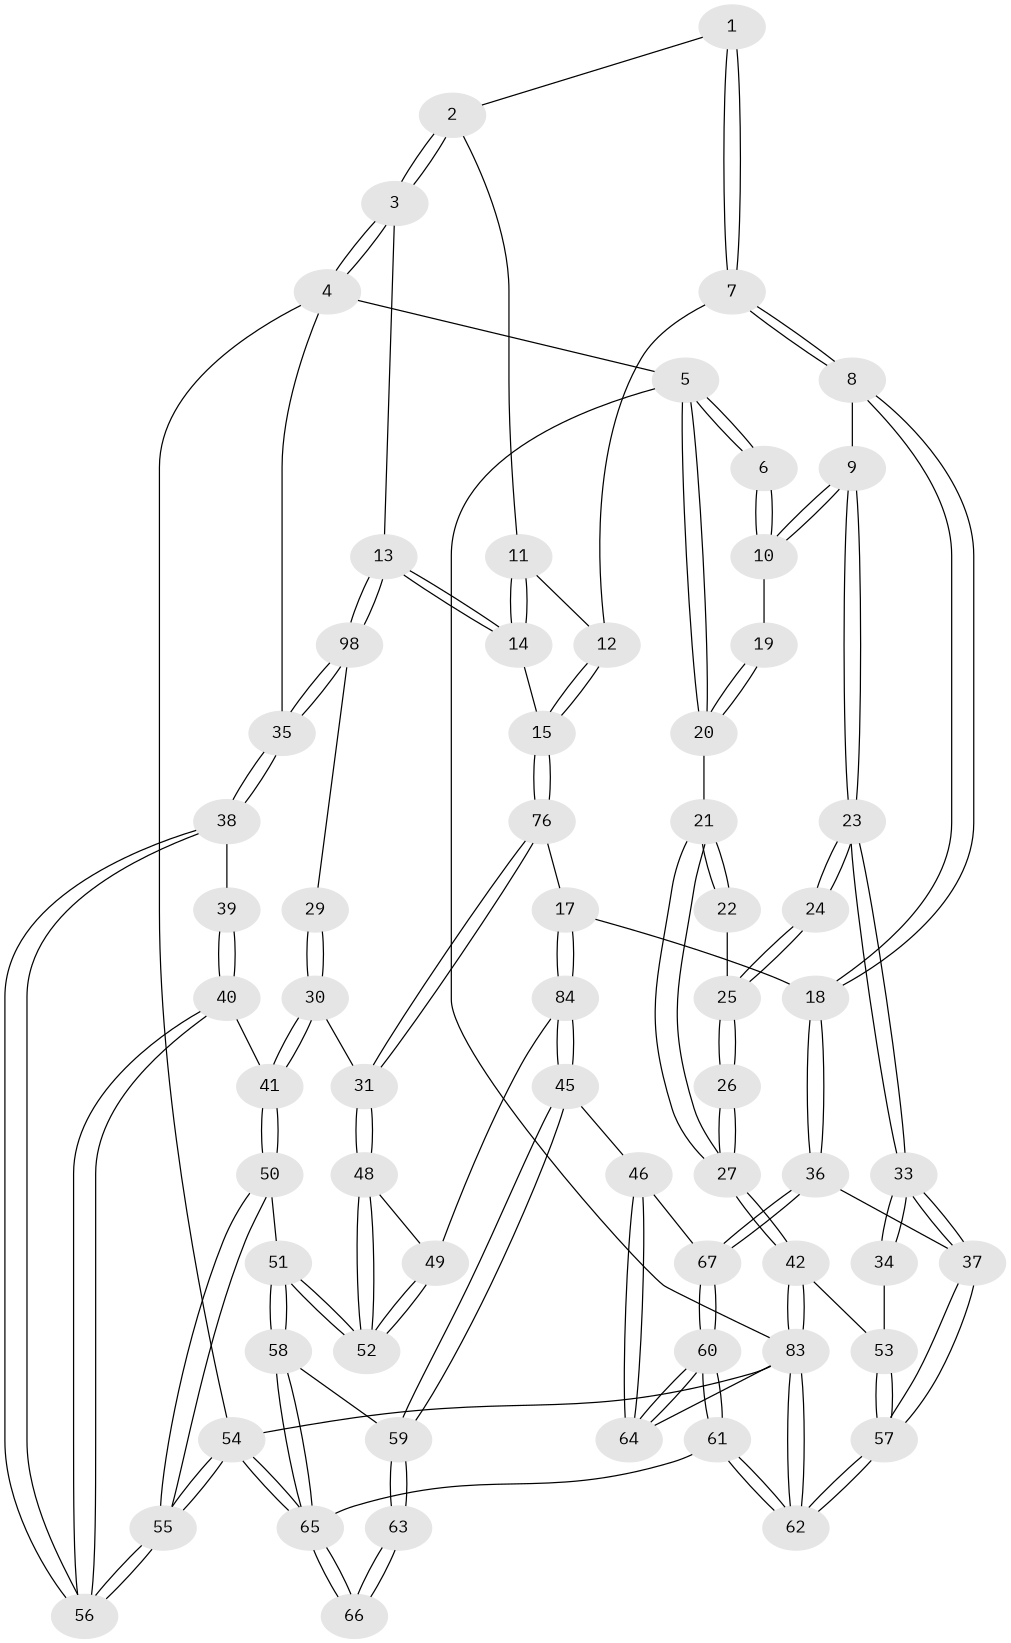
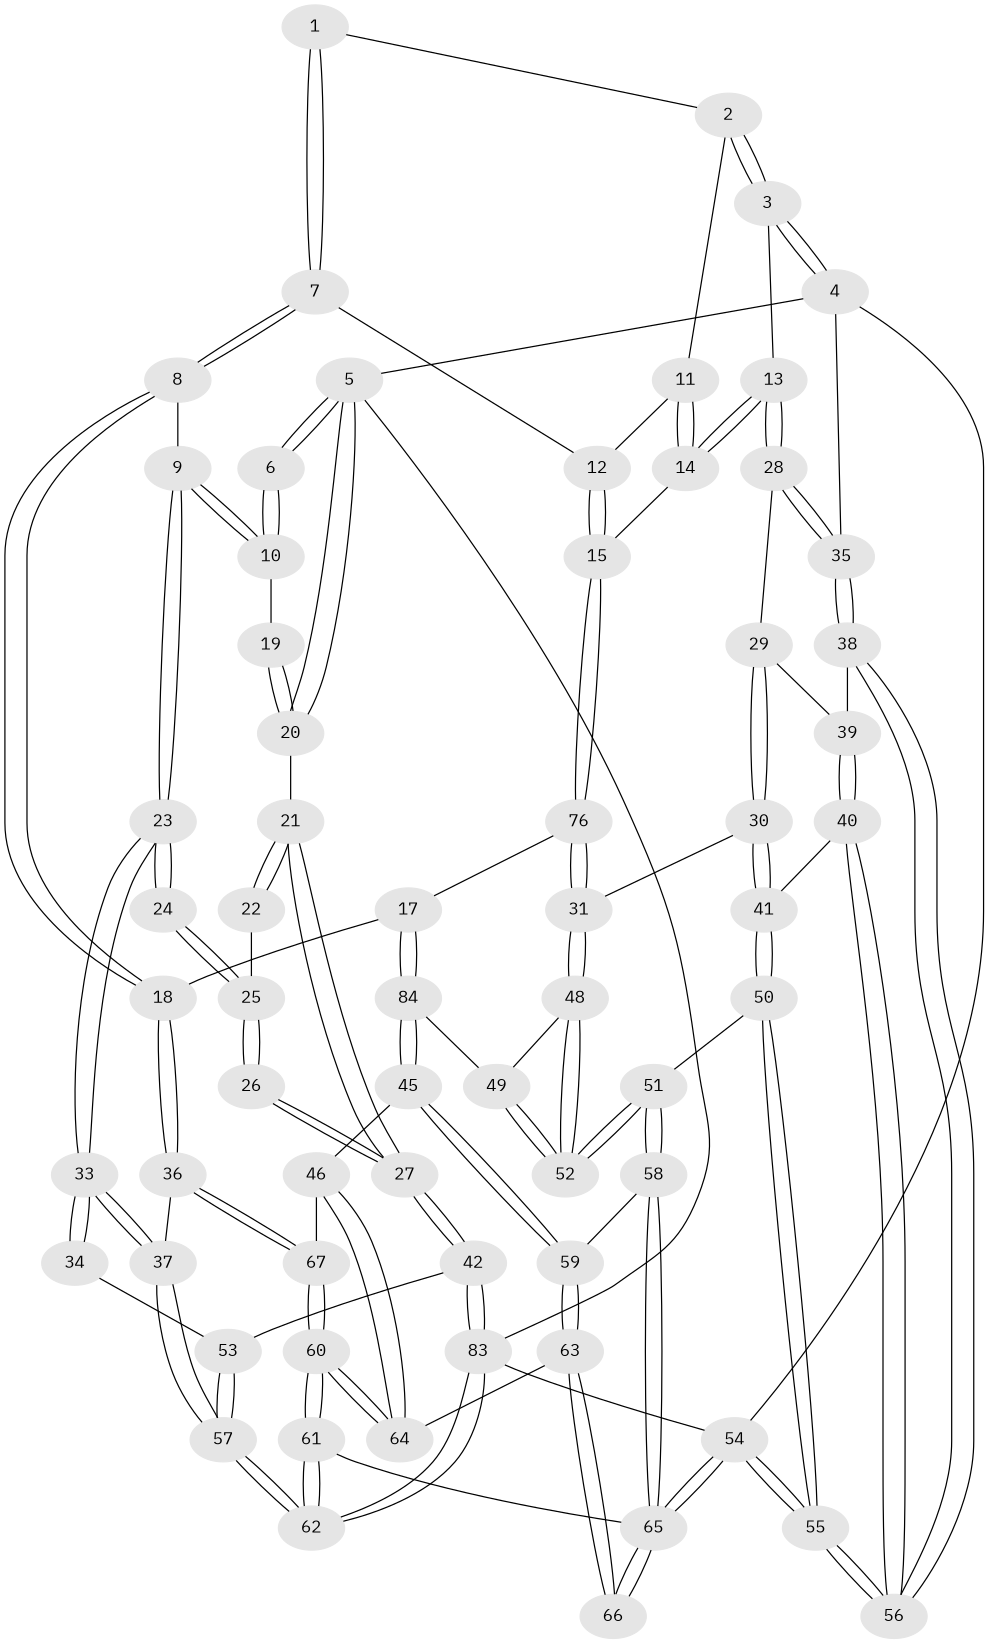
node "98": label "98" -> "28"
edge "29" -- "39": added
edge "83" -- "64": now "63" -- "64"
